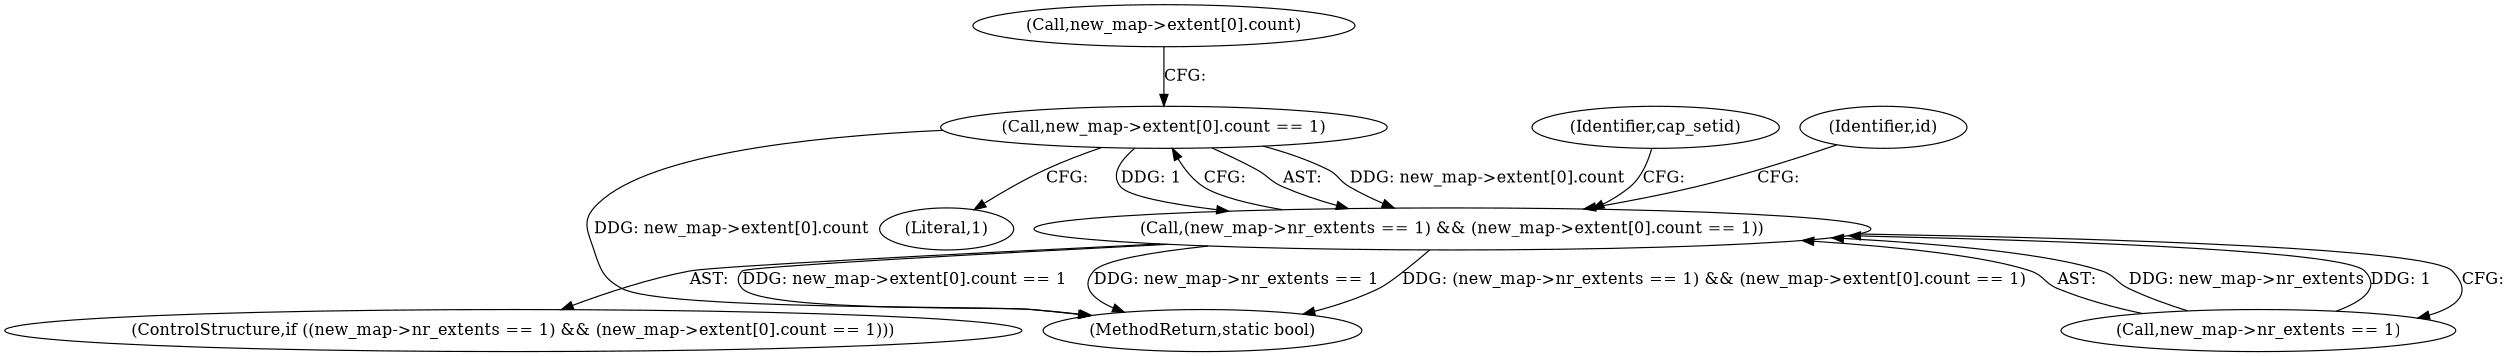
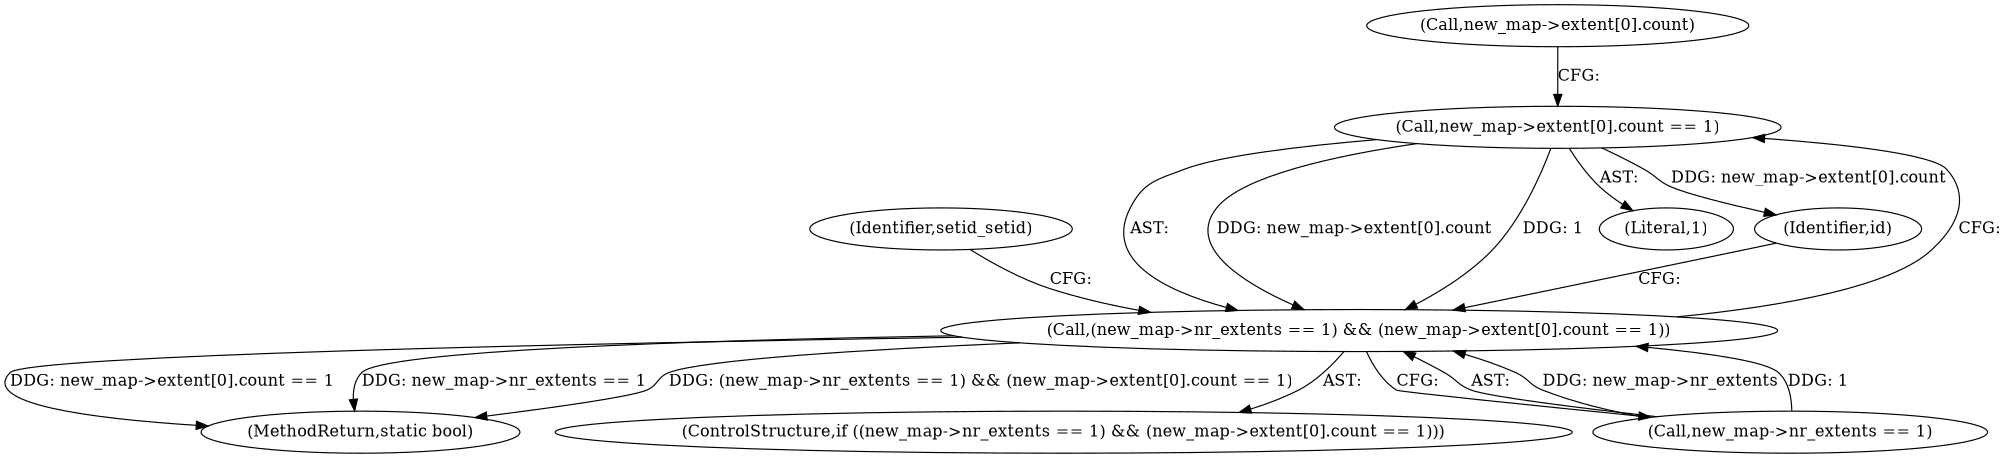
node "(Identifier,cap_setid)": label "(Identifier,cap_setid)" -> "(Identifier,setid_setid)"
edge "(Call,new_map->extent[0].count == 1)" -> "(Literal,1)": label "CFG: " -> "AST: "
edge "(Call,new_map->extent[0].count == 1)" -> "(MethodReturn,static bool)": now "(Call,new_map->extent[0].count == 1)" -> "(Identifier,id)"
